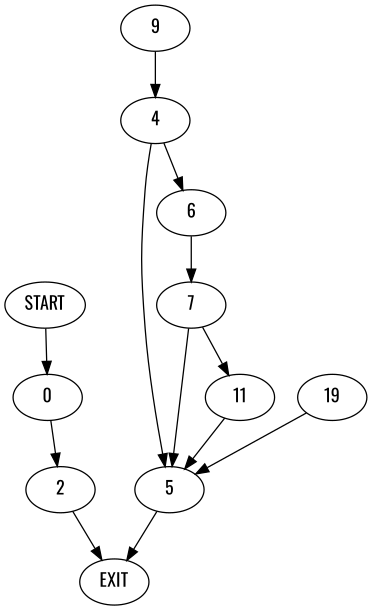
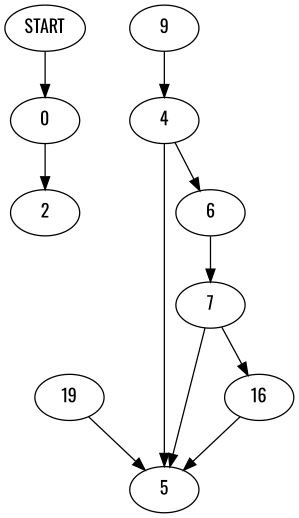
node "11": label "11" -> "16"
node "EXIT": removed
